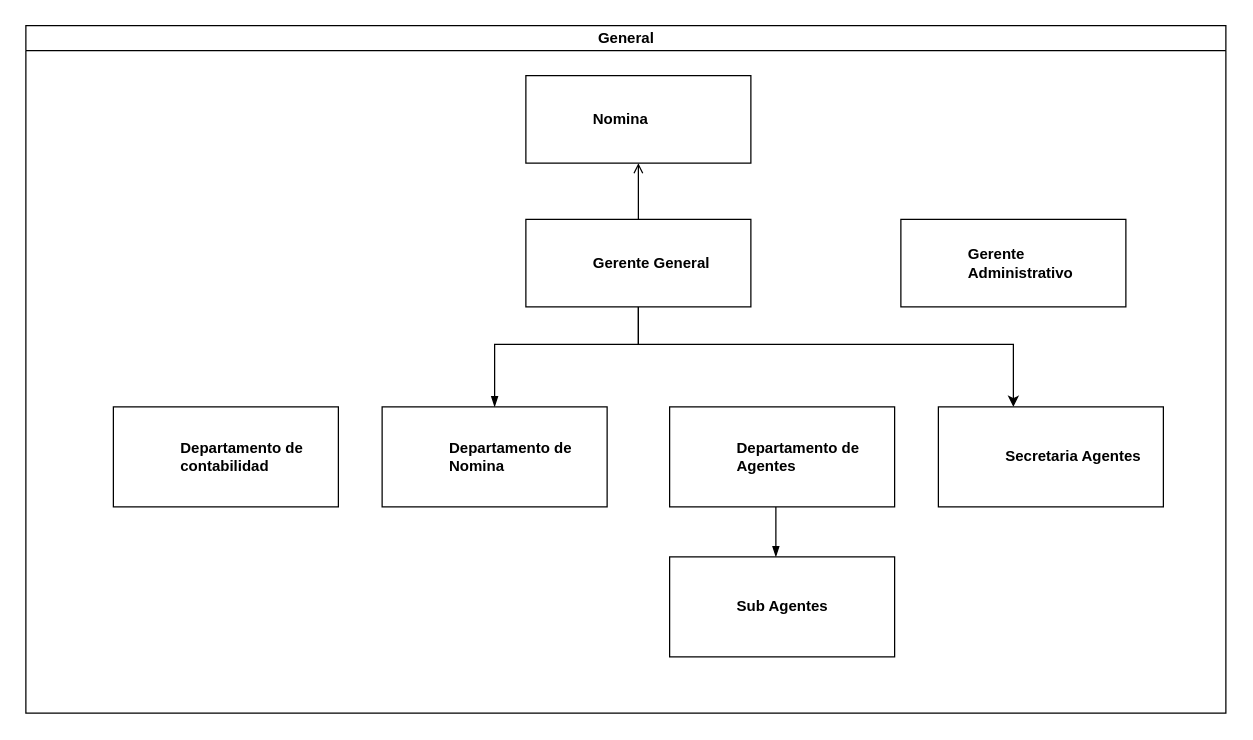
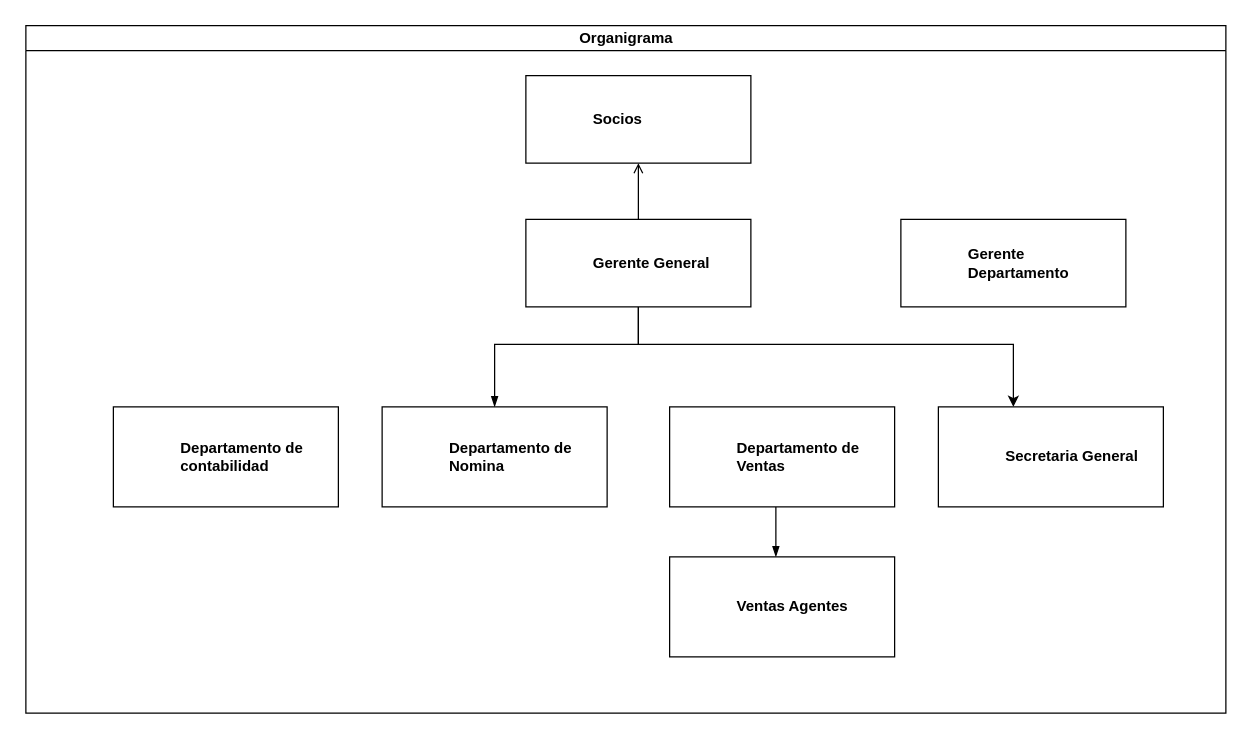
node "General": label "General" -> "Organigrama"
node "Nomina": label "Nomina" -> "Socios"
node "Gerente Administrativo": label "Gerente Administrativo" -> "Gerente Departamento"
node "Departamento de Agentes": label "Departamento de Agentes" -> "Departamento de Ventas"
node "Secretaria Agentes": label "Secretaria Agentes" -> "Secretaria General"
node "Sub Agentes": label "Sub Agentes" -> "Ventas Agentes"
